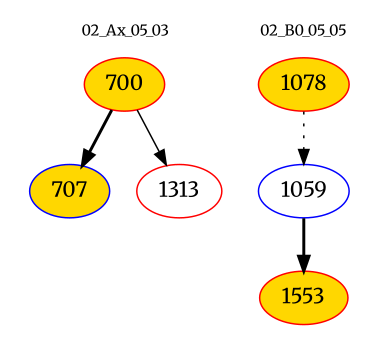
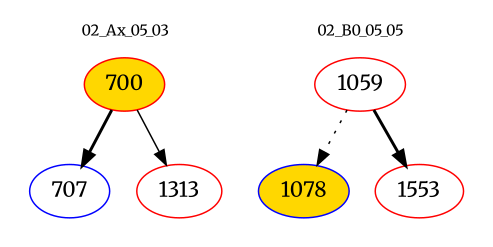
node "1078": color red -> blue
edge "1078" -> "1059": reversed
node "707": fillcolor gold -> white
node "1059": color blue -> red
node "1553": fillcolor gold -> white
